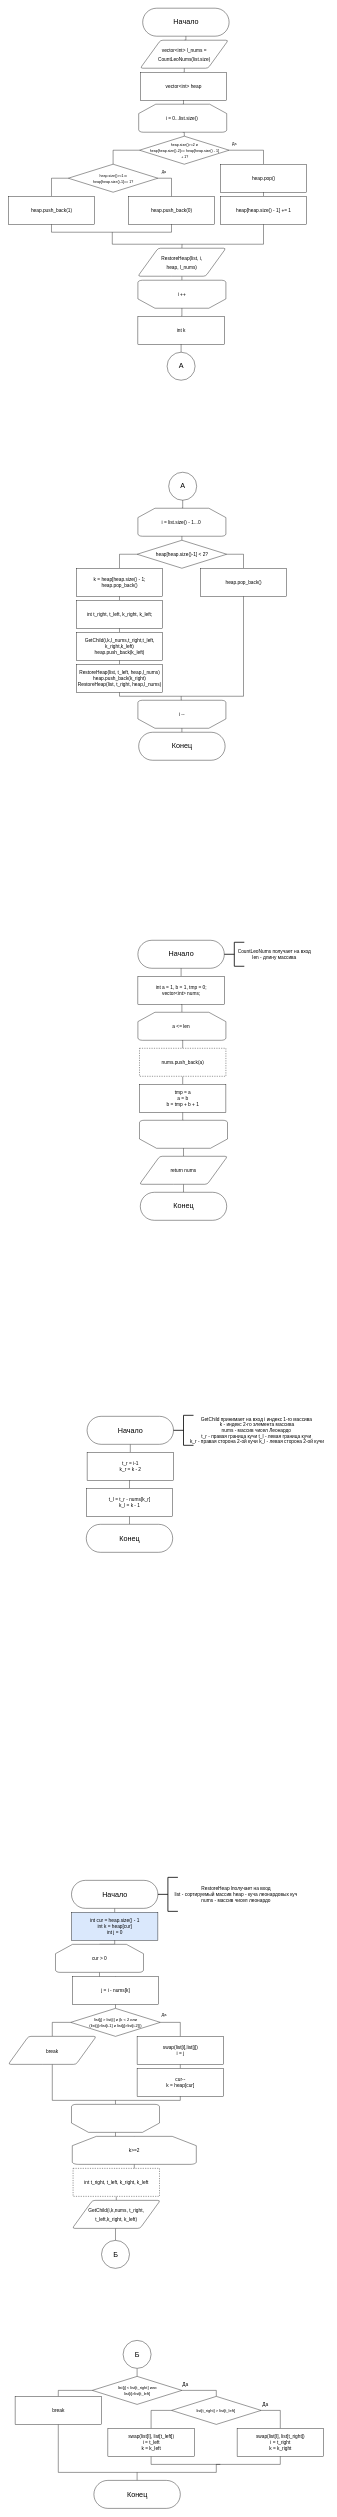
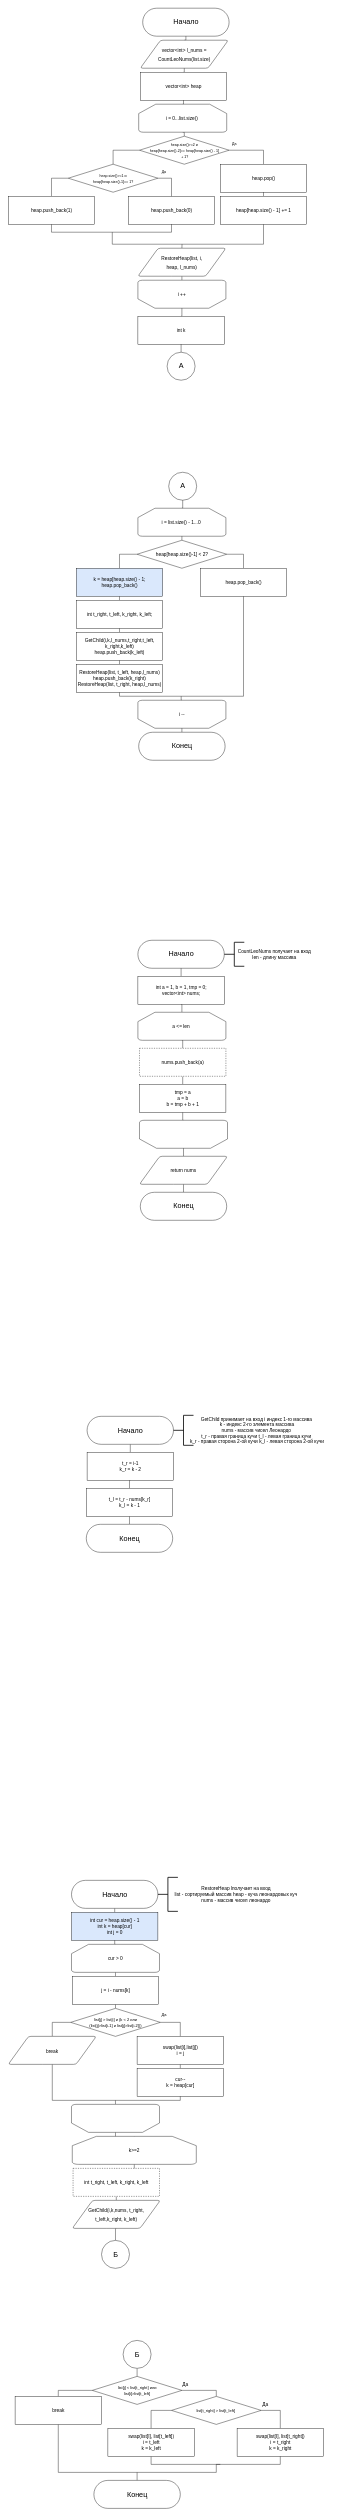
node "k = heap[heap.size() - 1; heap.pop_back()": fillcolor #ffffff -> #dae8fc
node "cur > 0": moved (99, 1958) -> (115, 1958)
